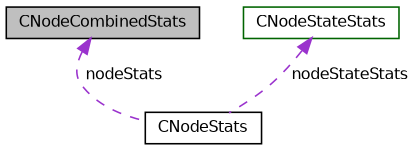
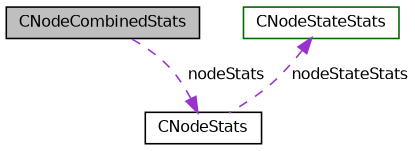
edge "CNodeStats" -> "CNodeCombinedStats": reversed
